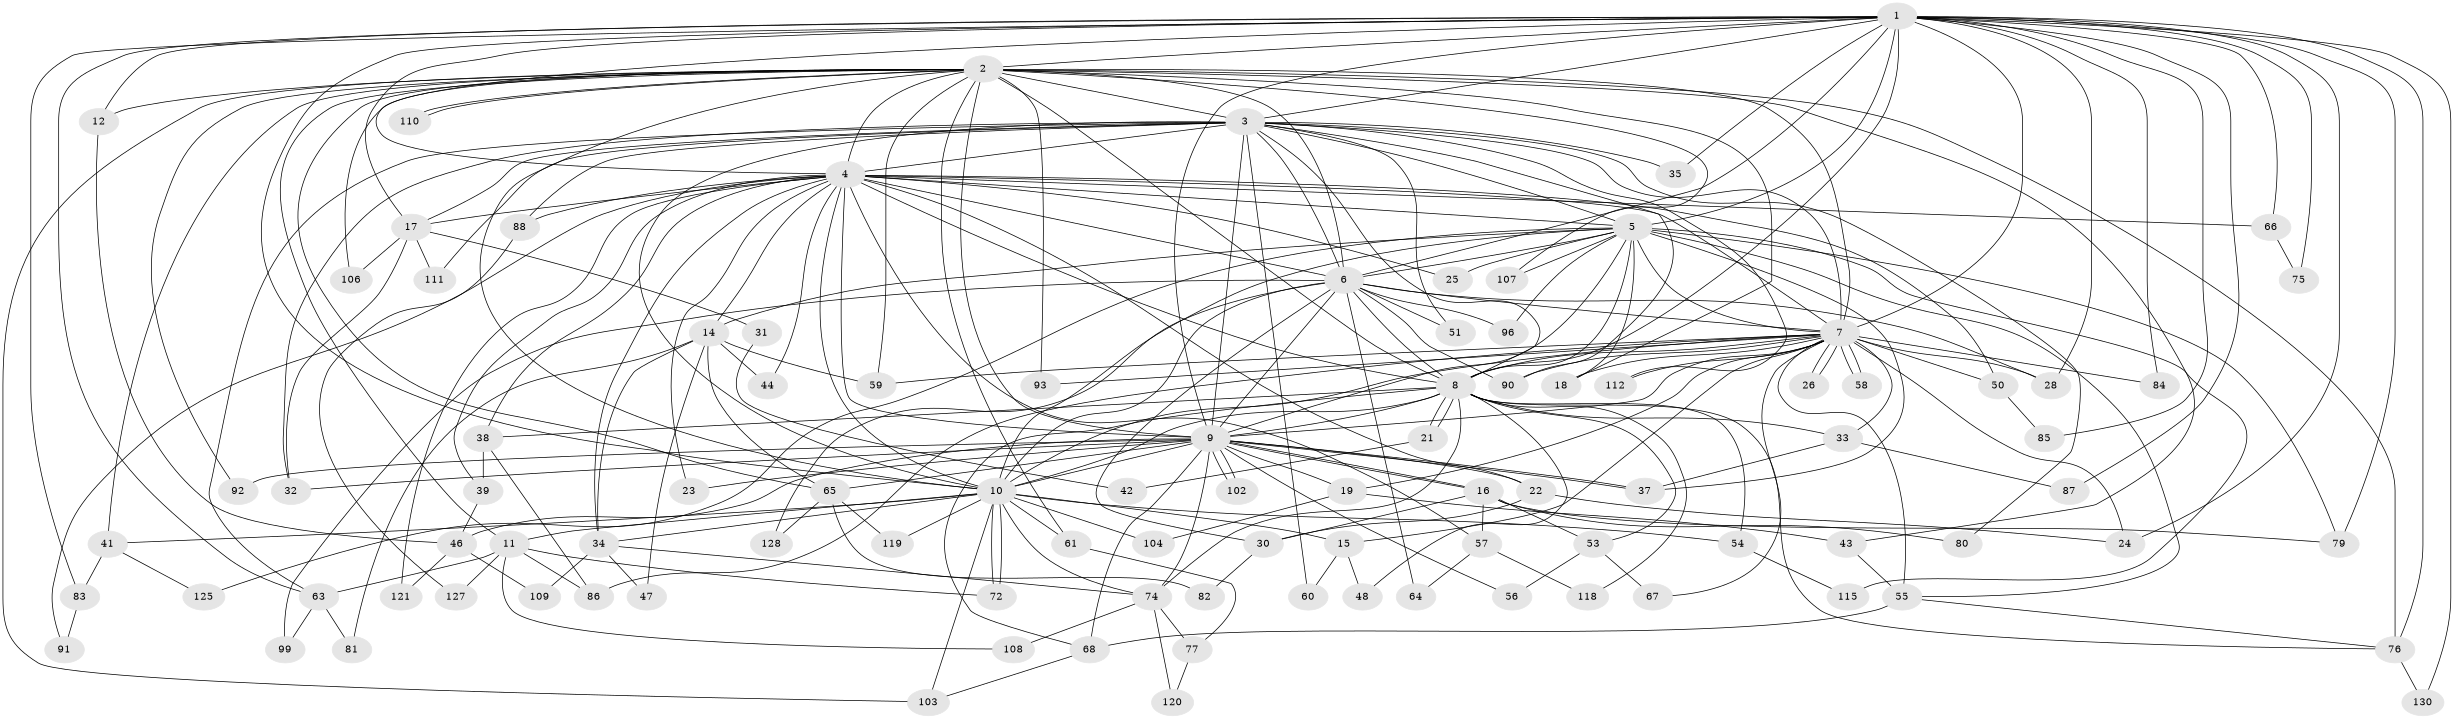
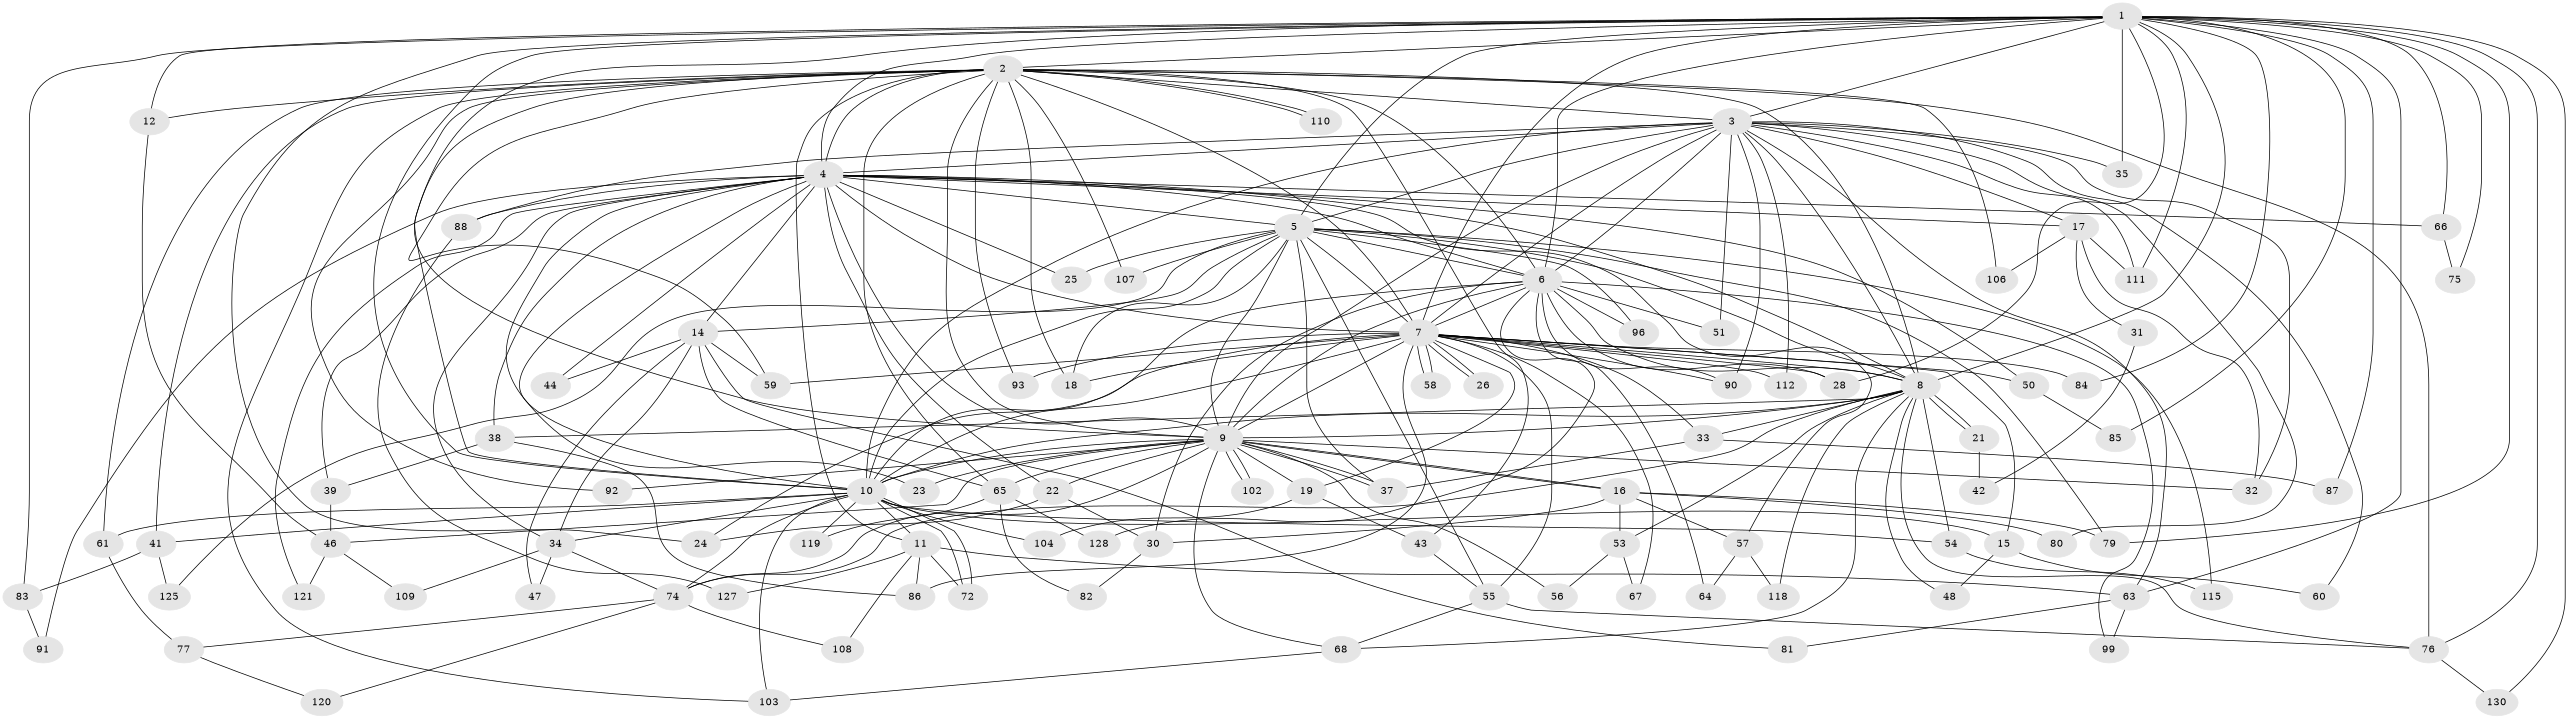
edge "1" -- "17": now "1" -- "111"
